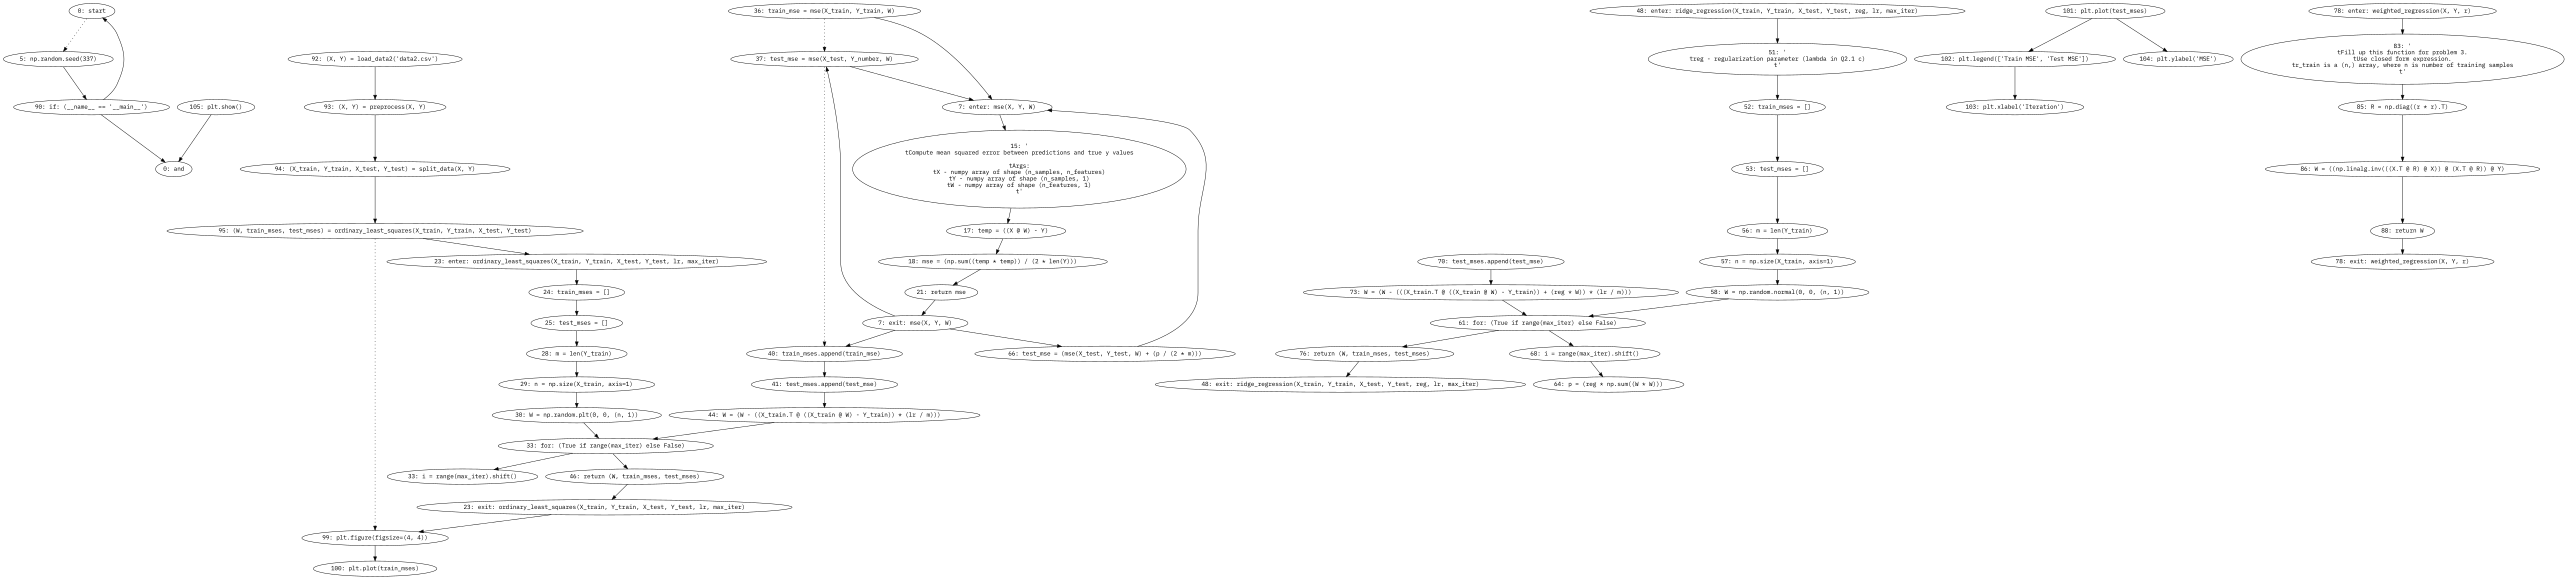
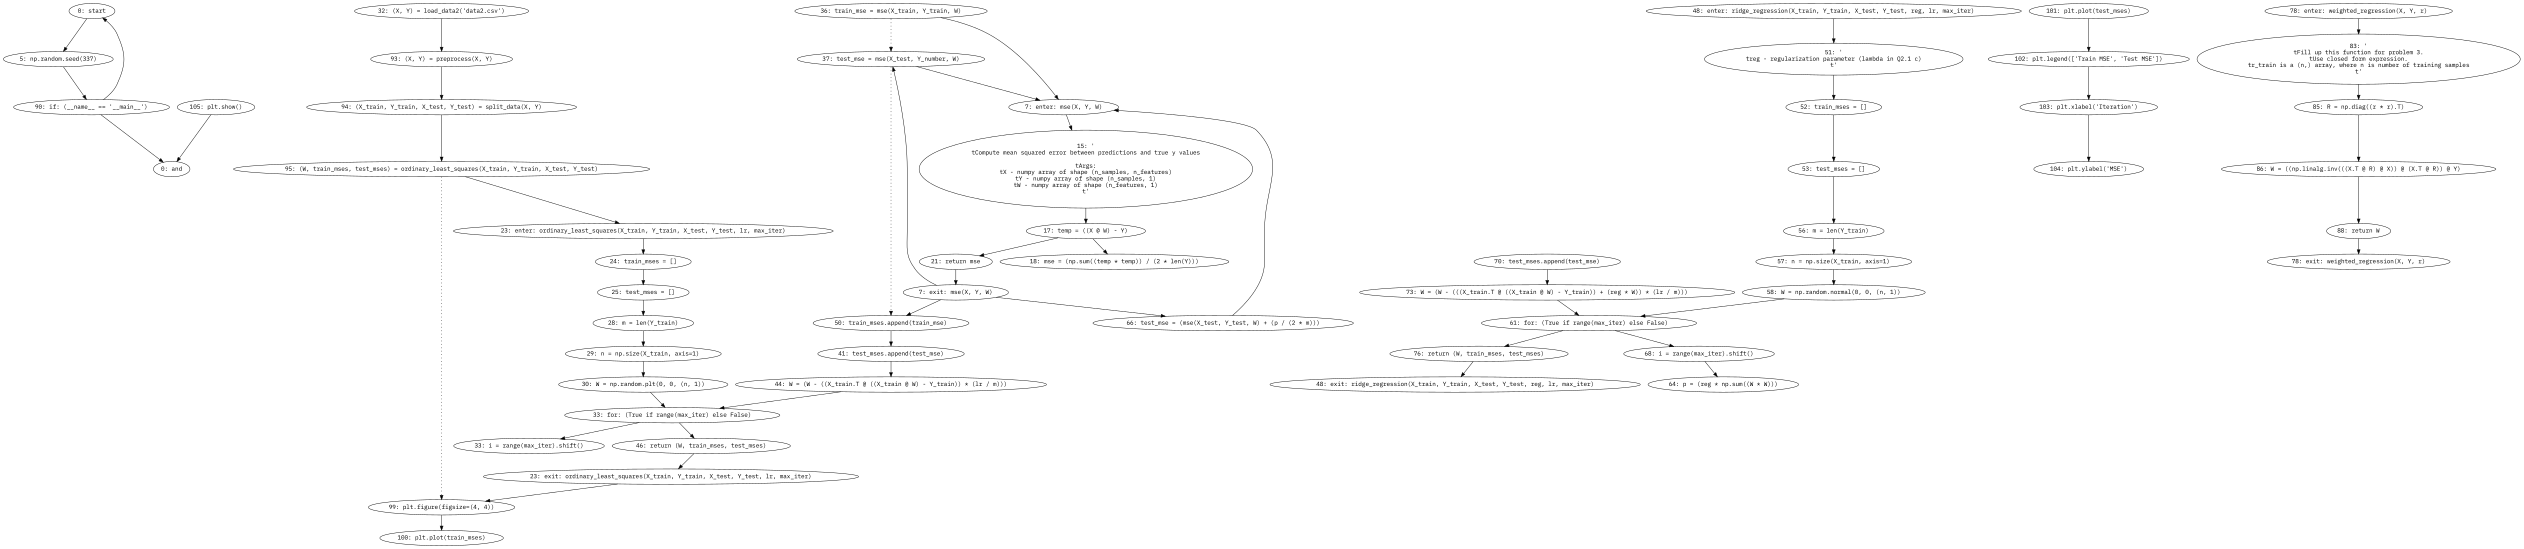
edge "0: start" -> "5: np.random.seed(337)": style dotted -> solid
edge "101: plt.plot(test_mses)" -> "104: plt.ylabel('MSE')": now "103: plt.xlabel('Iteration')" -> "104: plt.ylabel('MSE')"
node "92: (X, Y) = load_data2('data2.csv')": label "92: (X, Y) = load_data2('data2.csv')" -> "32: (X, Y) = load_data2('data2.csv')"
edge "18: mse = (np.sum((temp * temp)) / (2 * len(Y)))" -> "21: return mse": now "17: temp = ((X @ W) - Y)" -> "21: return mse"
node "40: train_mses.append(train_mse)": label "40: train_mses.append(train_mse)" -> "50: train_mses.append(train_mse)"
